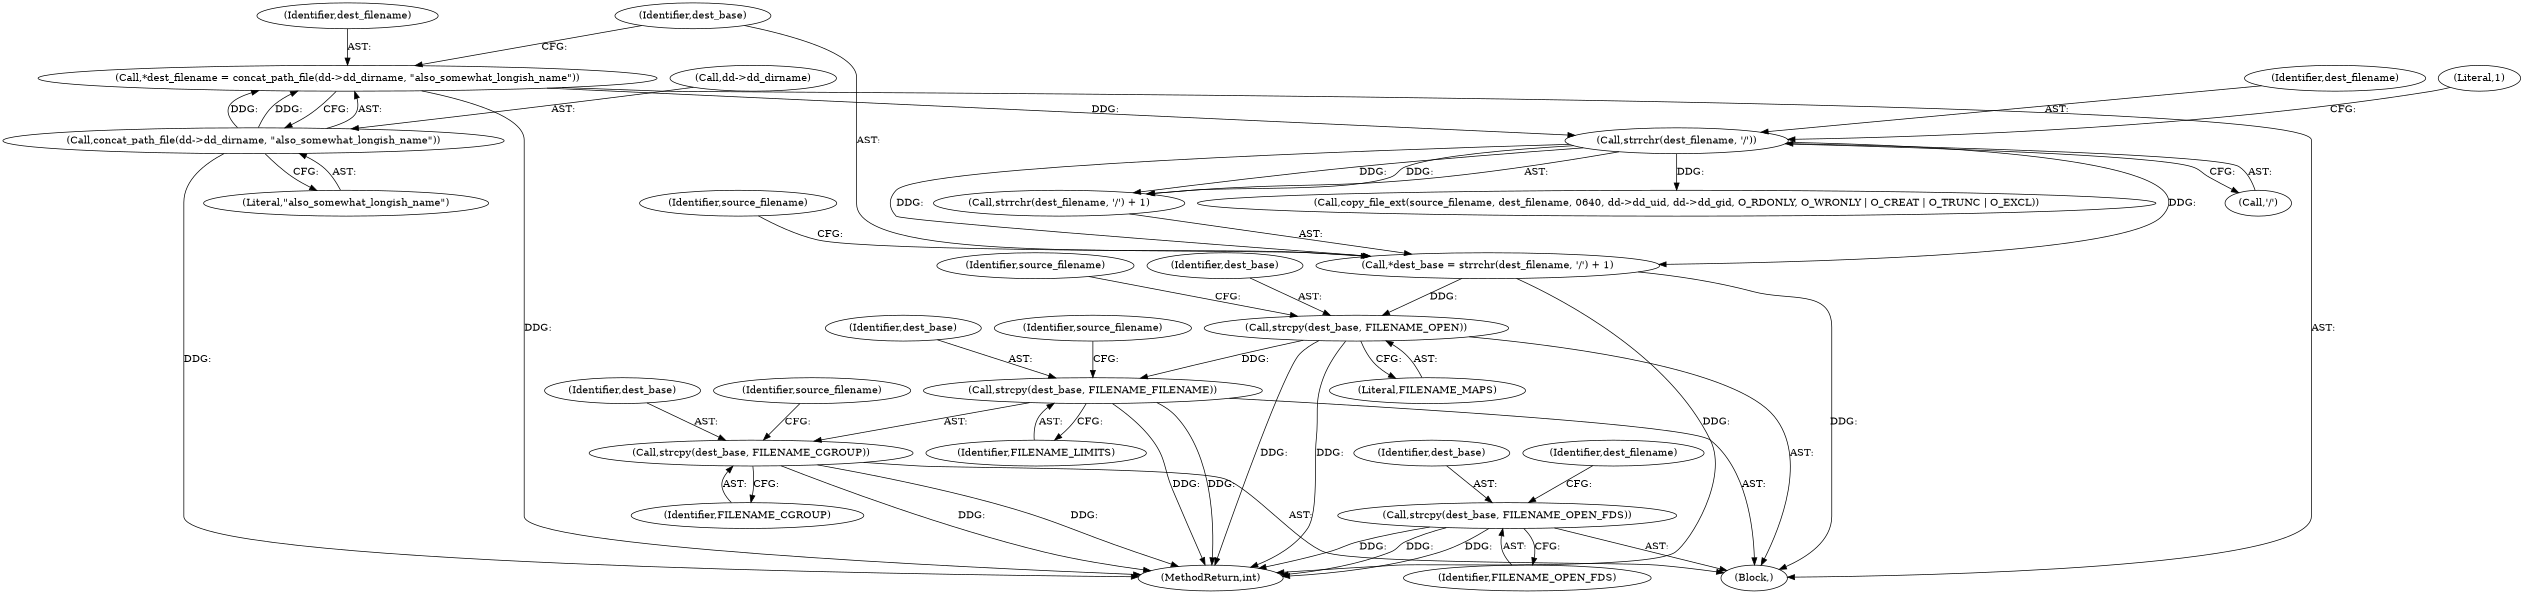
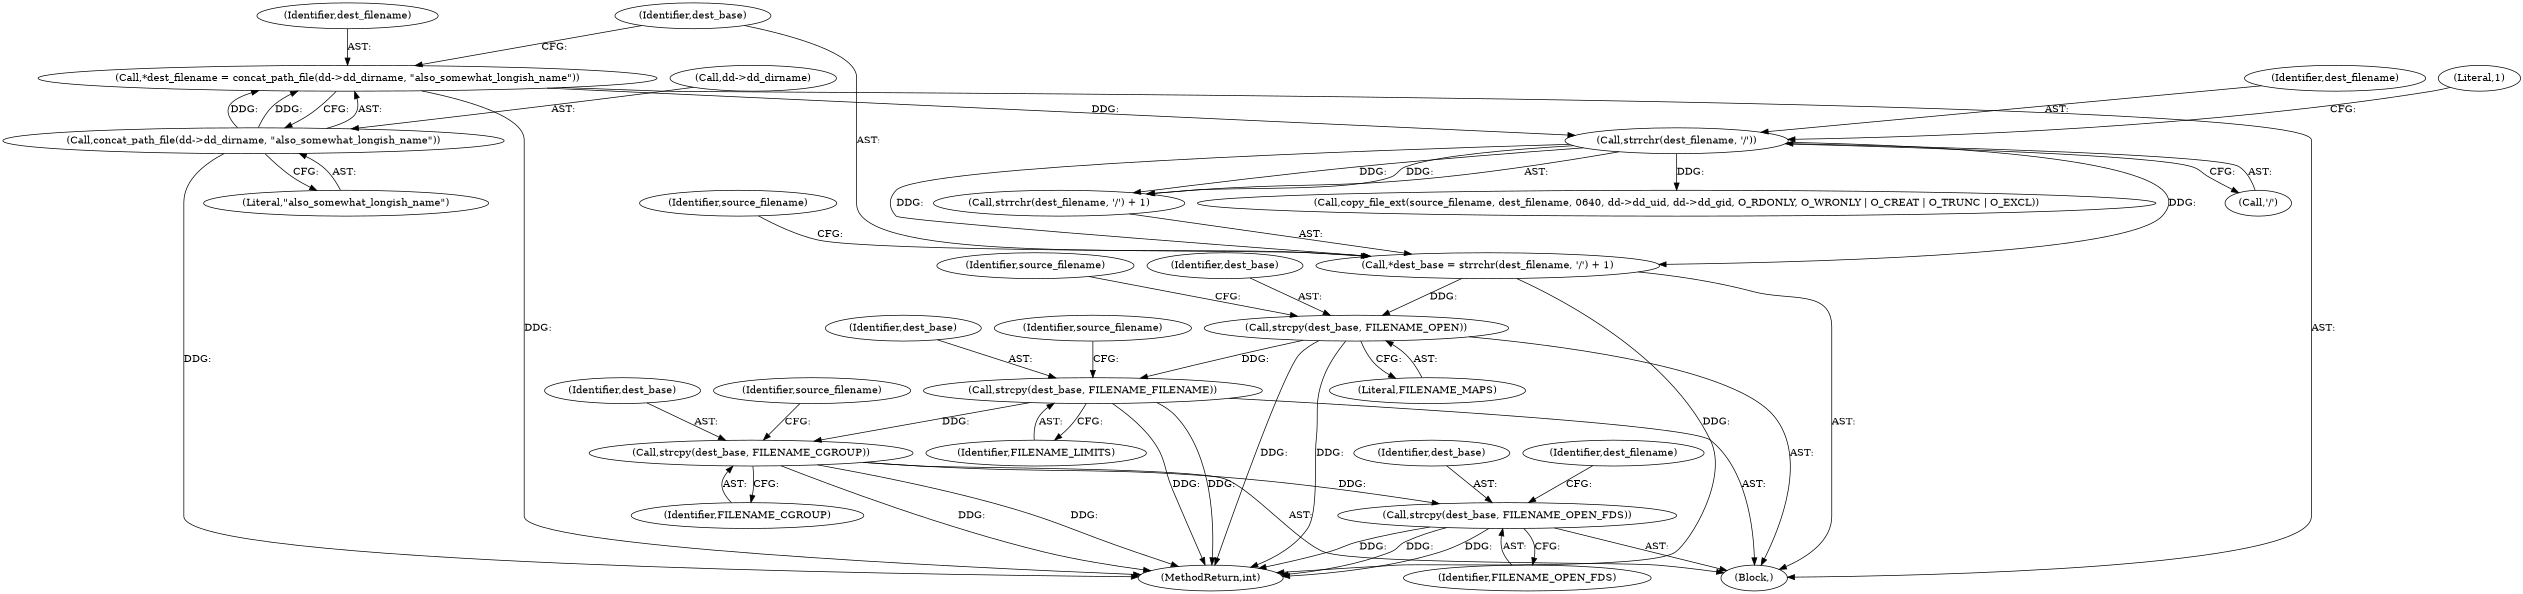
edge "(Call,strcpy(dest_base, FILENAME_FILENAME))" -> "(Call,strcpy(dest_base, FILENAME_CGROUP))": label "AST: " -> "DDG: "
edge "(Call,*dest_base = strrchr(dest_filename, '/') + 1)" -> "(Block,)": label "DDG: " -> "AST: "
edge "(Call,strcpy(dest_base, FILENAME_CGROUP))" -> "(Call,strcpy(dest_base, FILENAME_OPEN_FDS))": added, label "DDG:"
